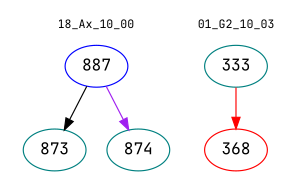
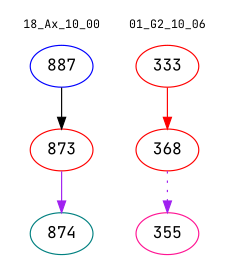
cluster "01_G2_10_03": label "01_G2_10_03" -> "01_G2_10_06"
node "333": color teal -> red
edge "887" -> "874": now "873" -> "874"
node "873": color teal -> red
node "355": added
